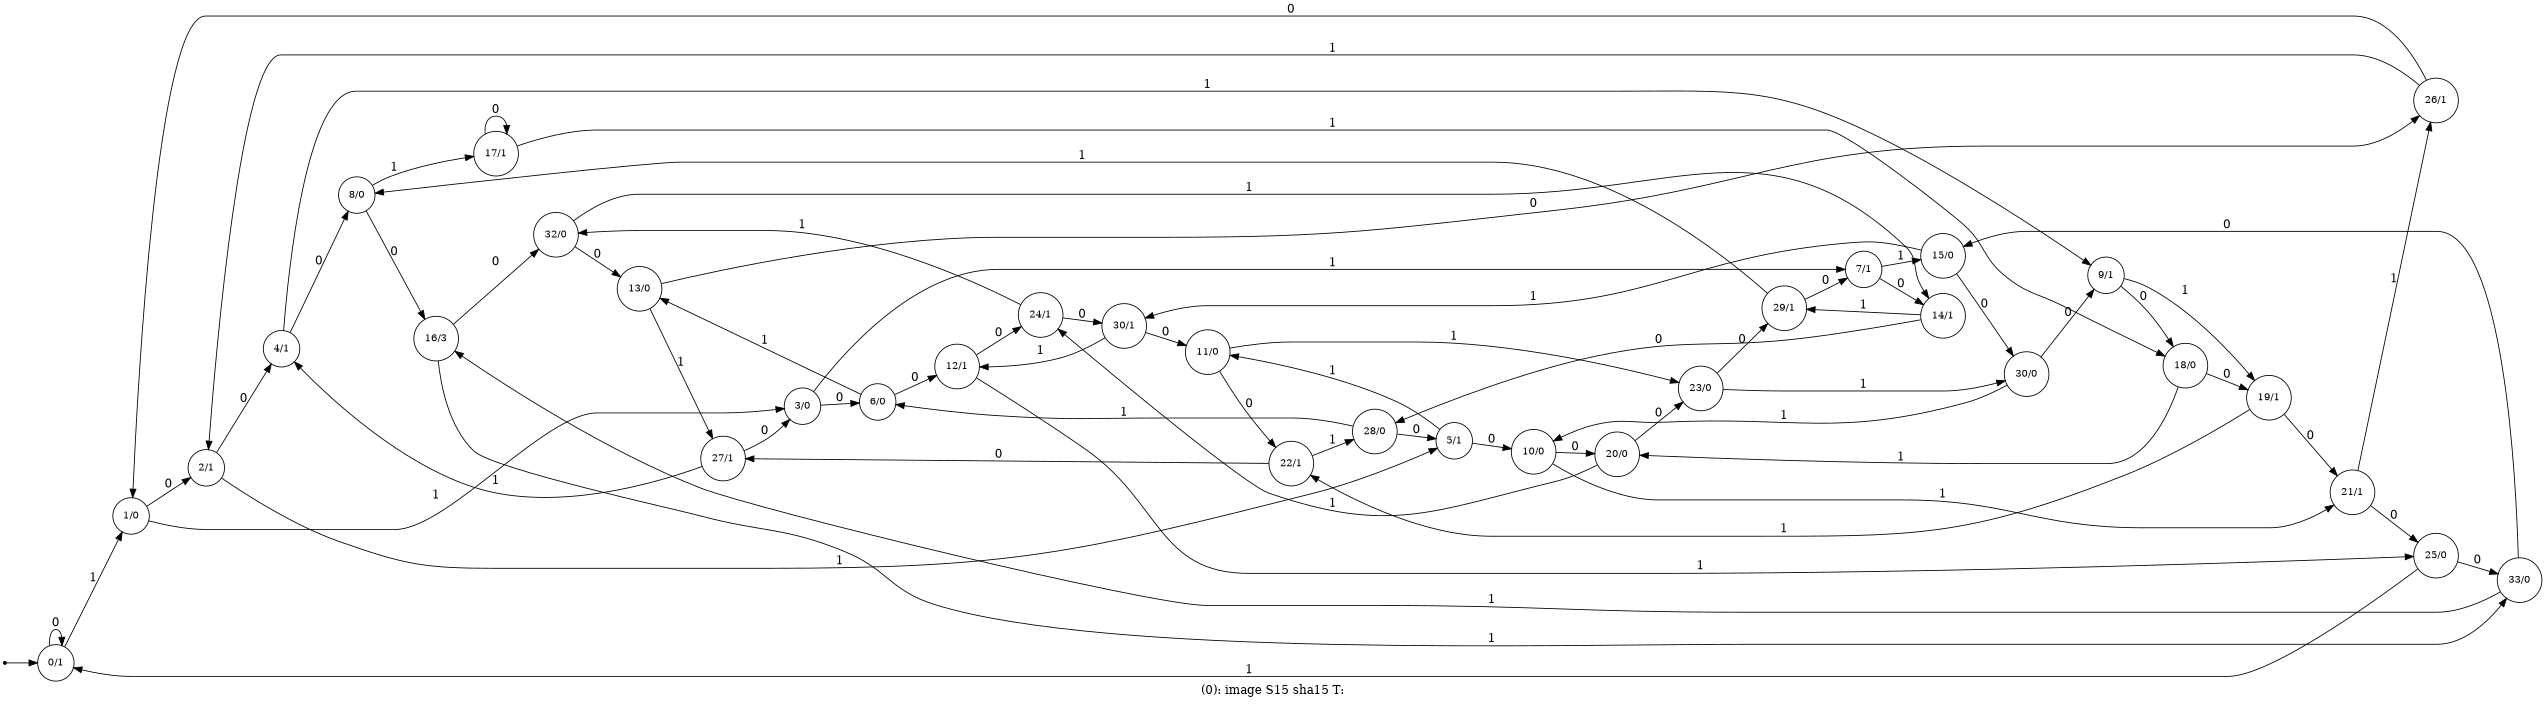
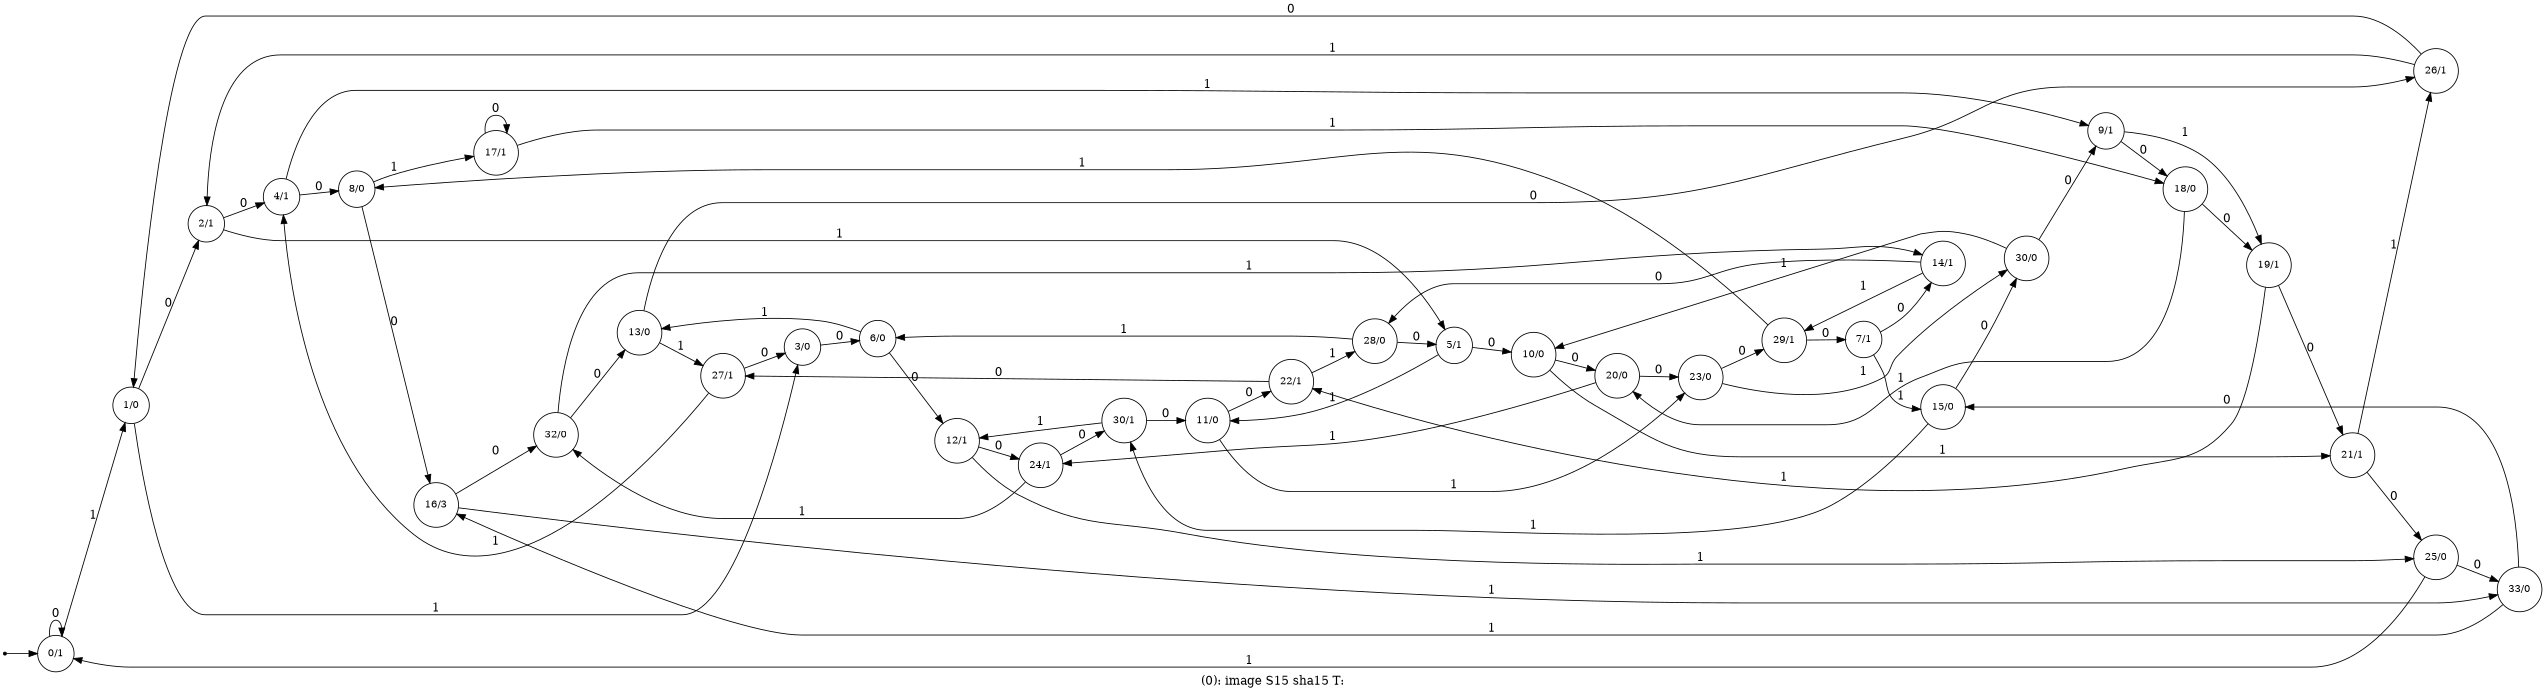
edge "3/0" -> "7/1": removed, label "1"
